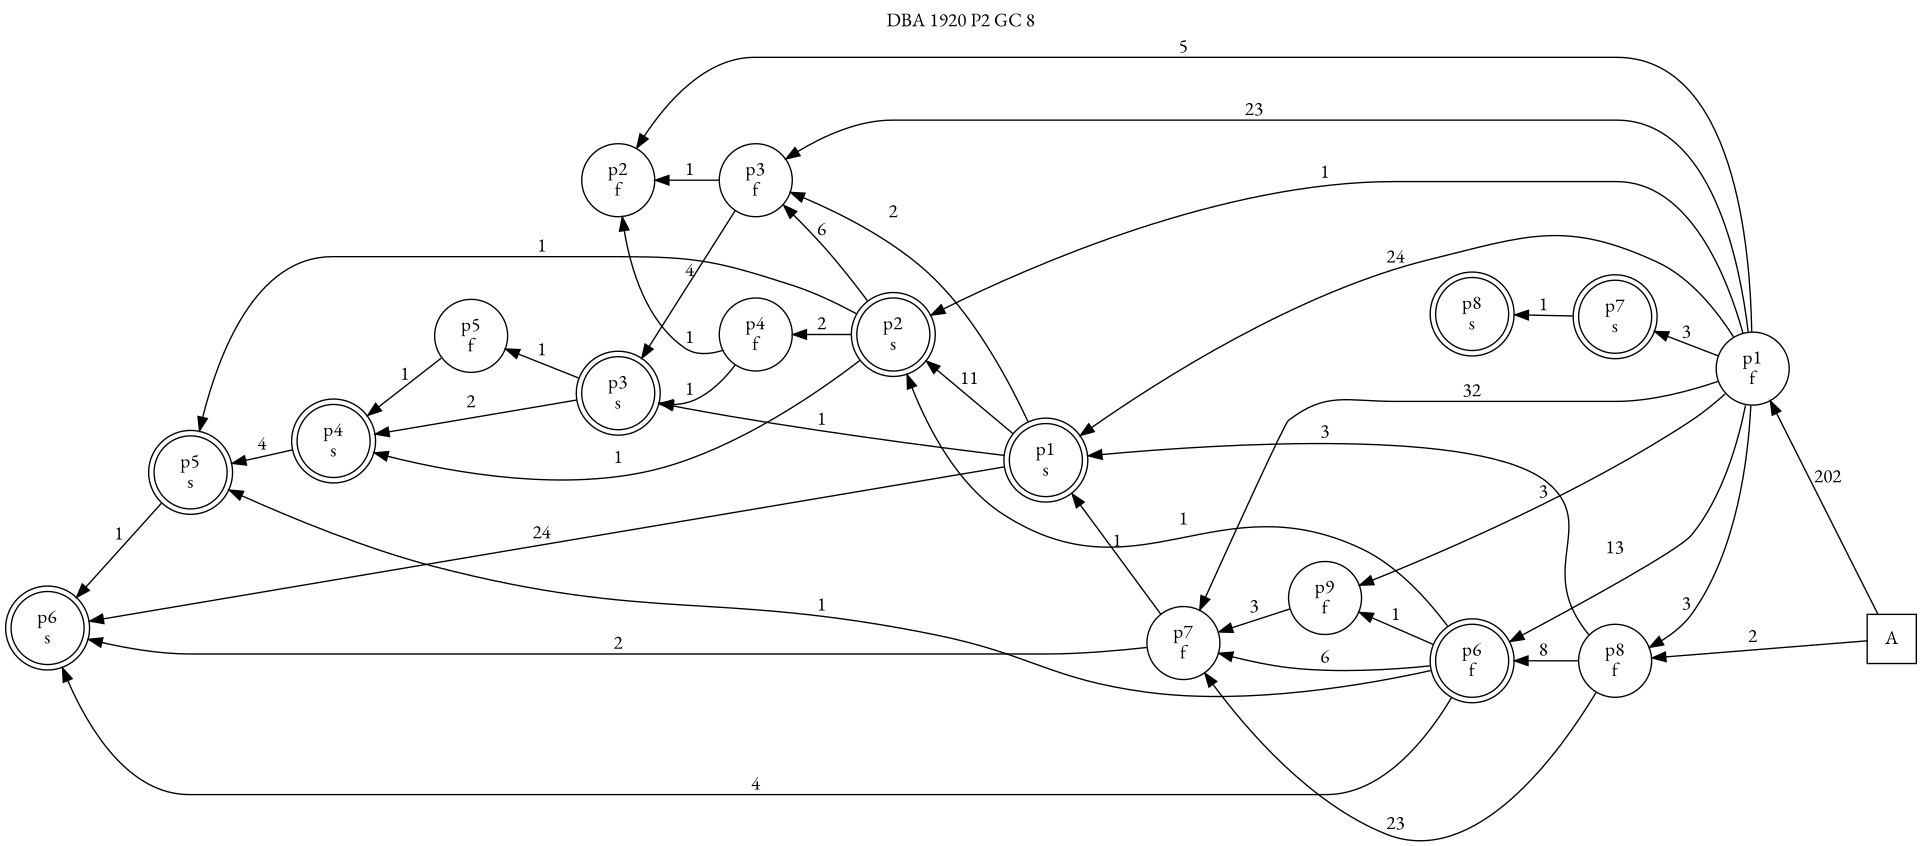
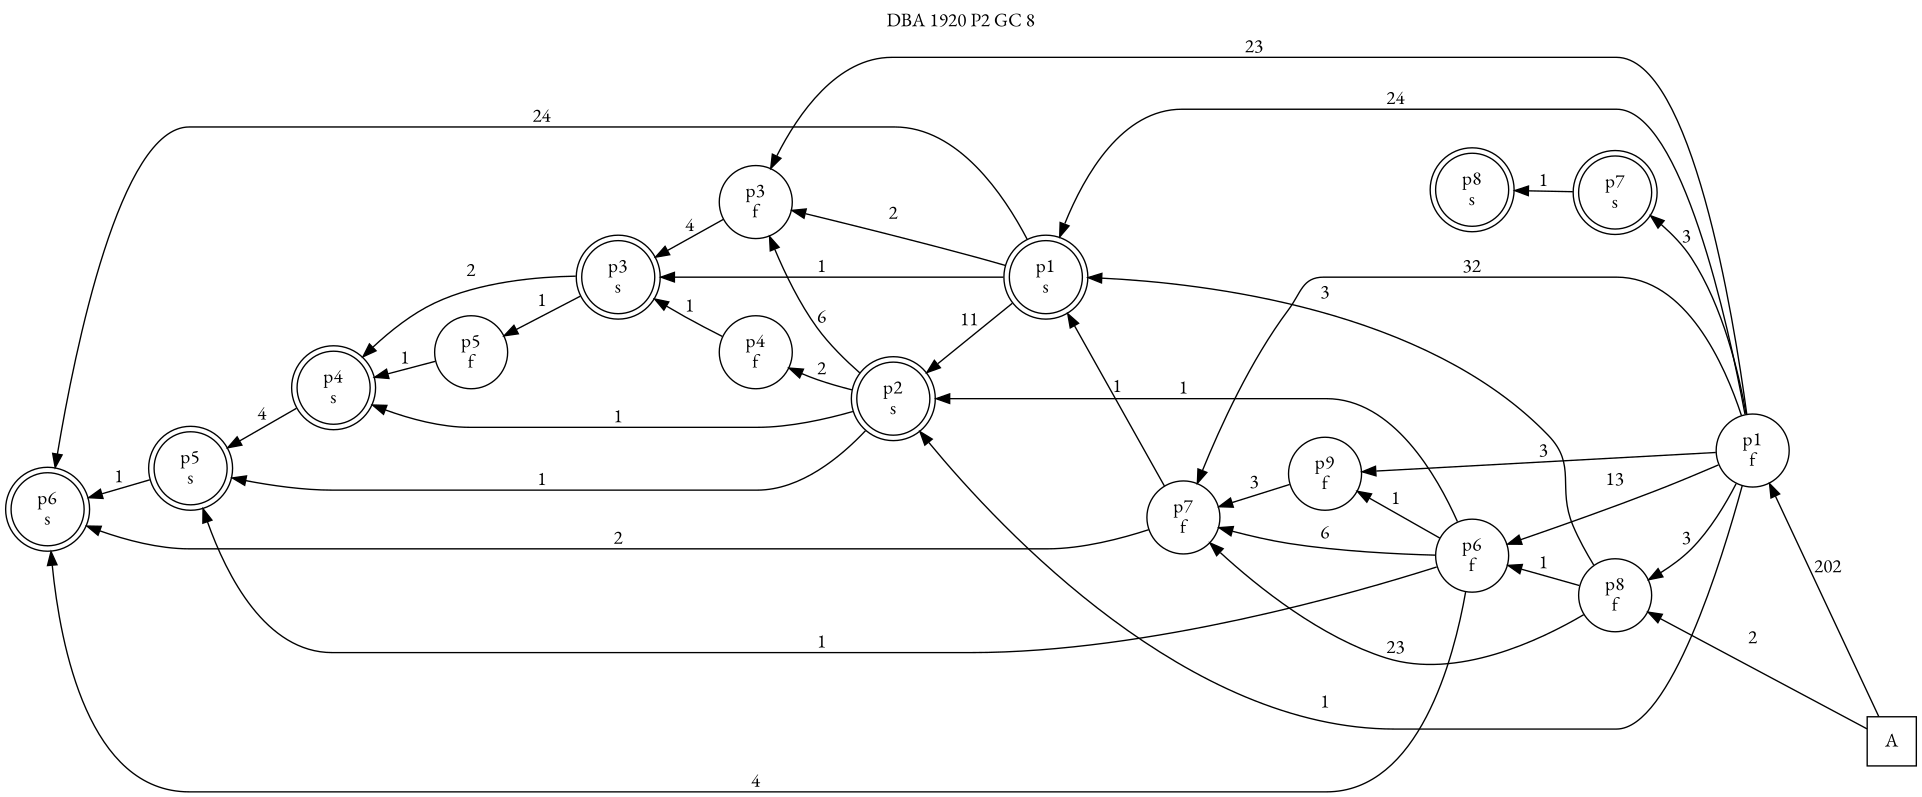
node "p2 f": removed
edge "p8 f" -> "p6 f": label "8" -> "1"
node "p6 f": shape doublecircle -> circle
